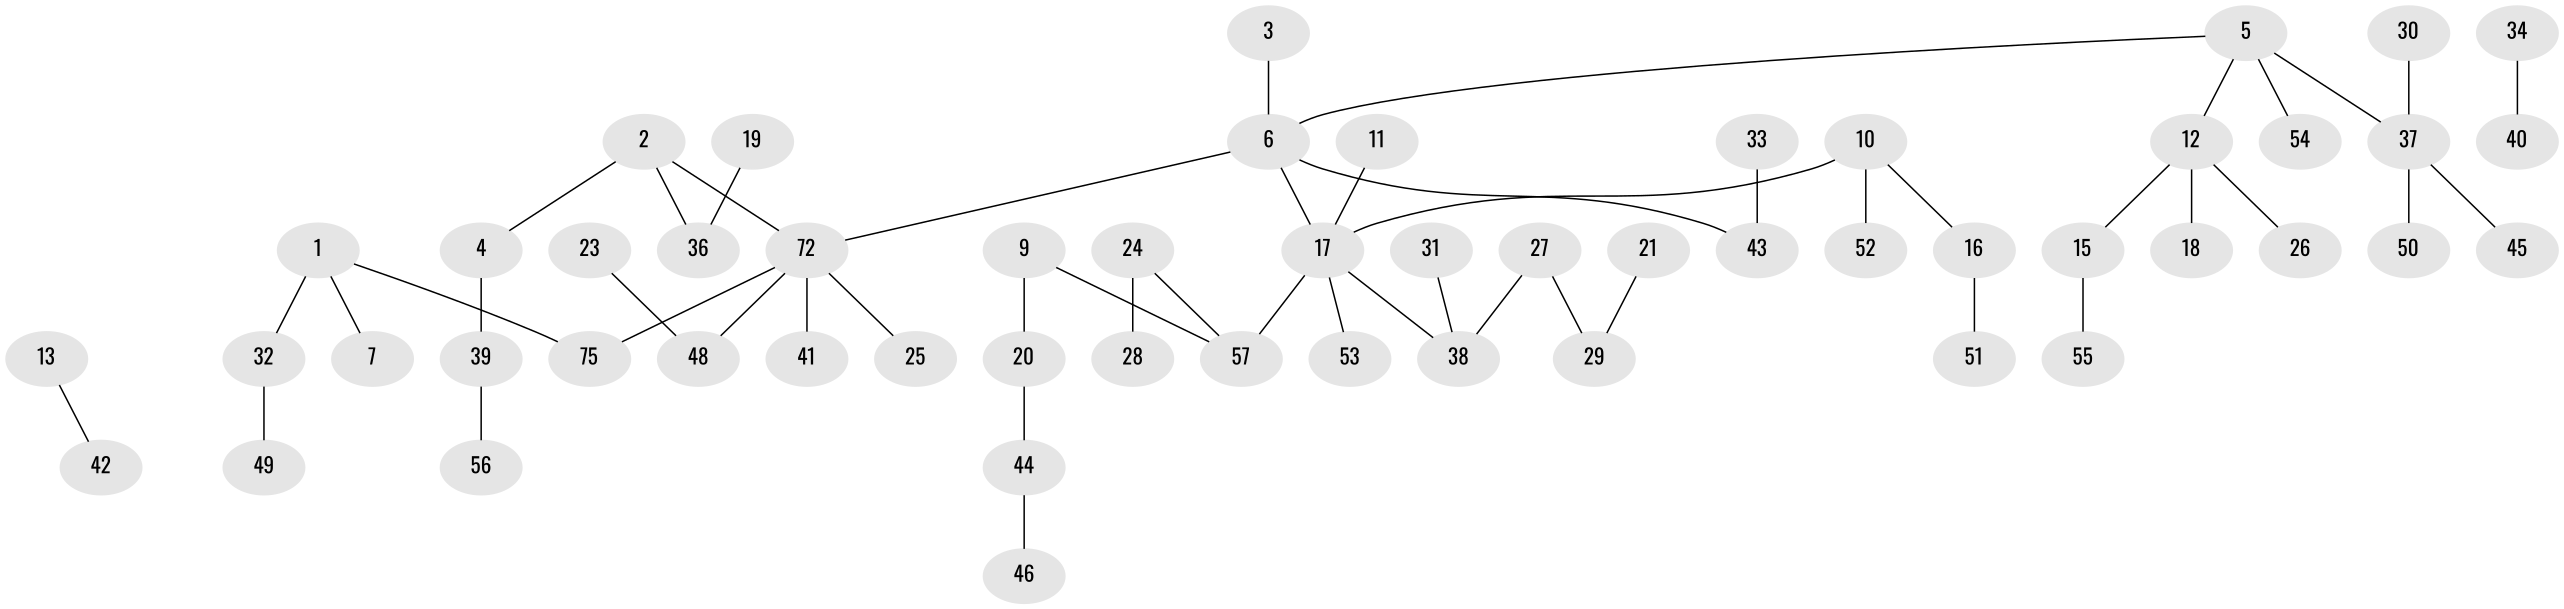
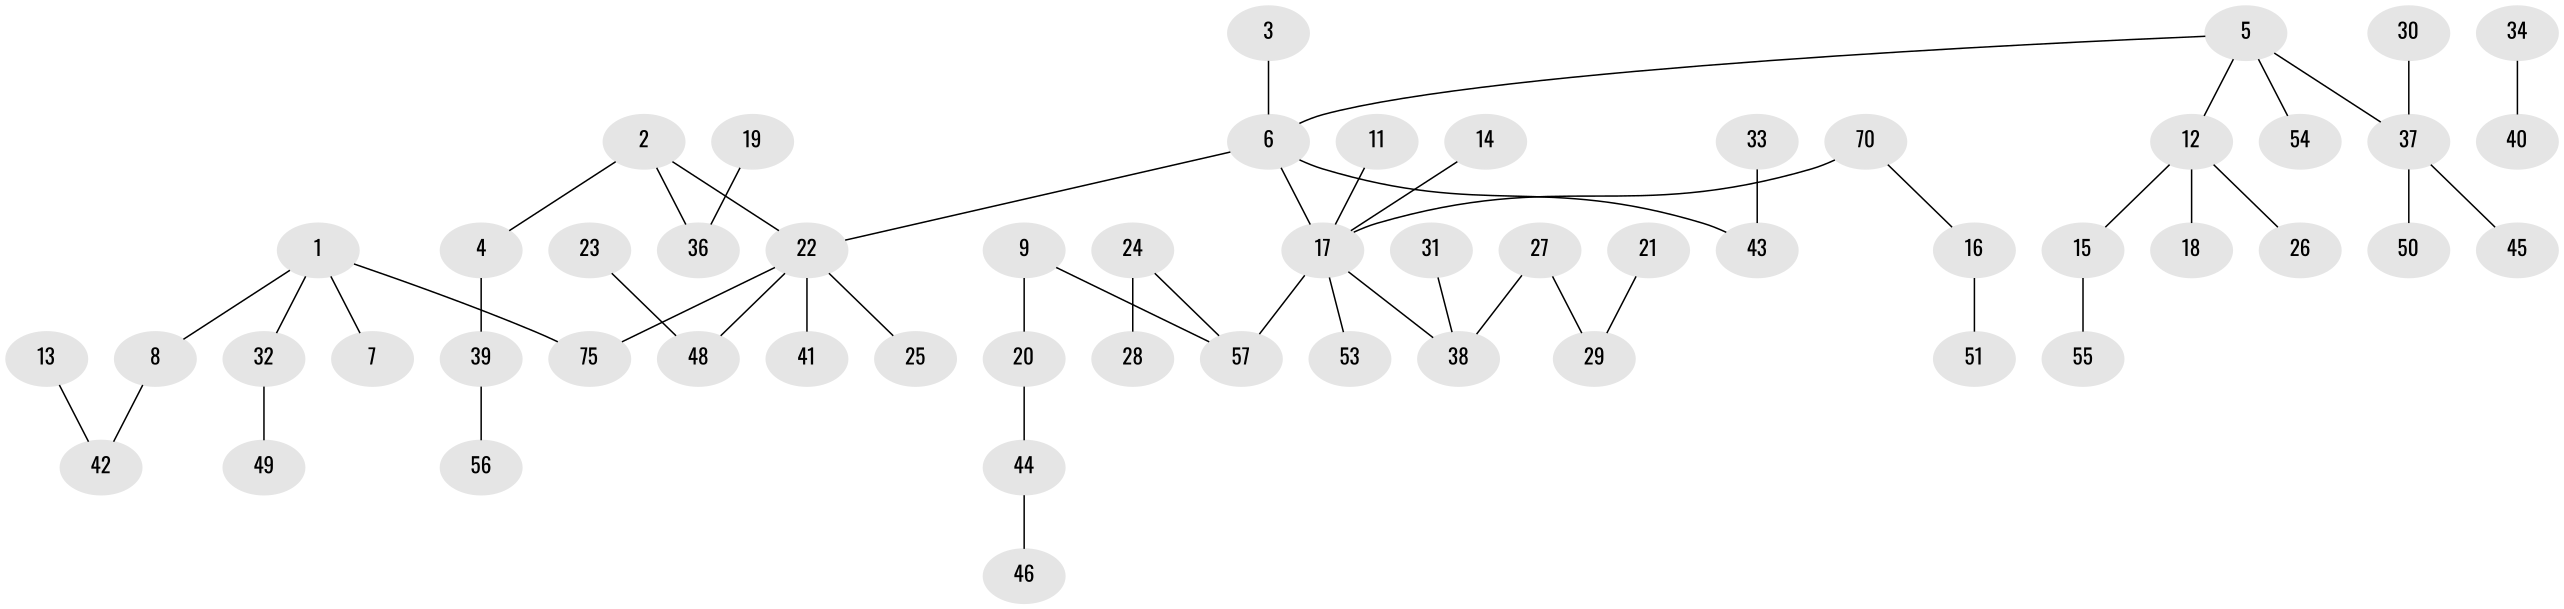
node "14": added
node "10": label "10" -> "70"
node "72": label "72" -> "22"
node "52": removed
node "8": added
